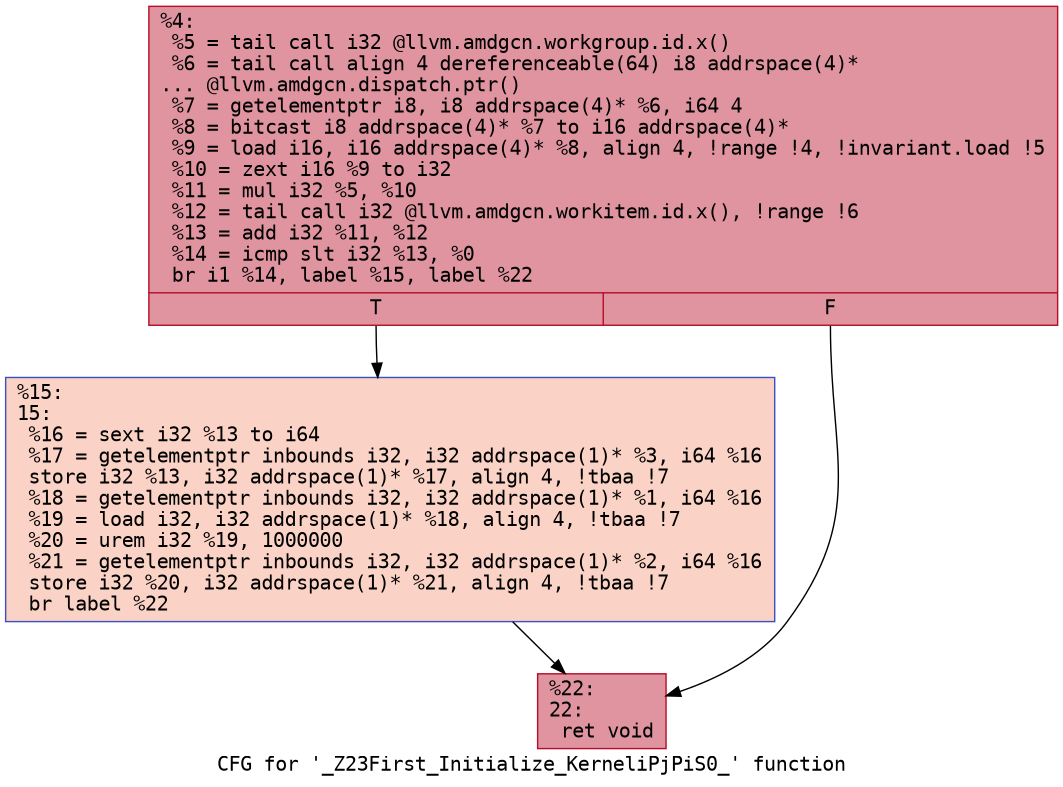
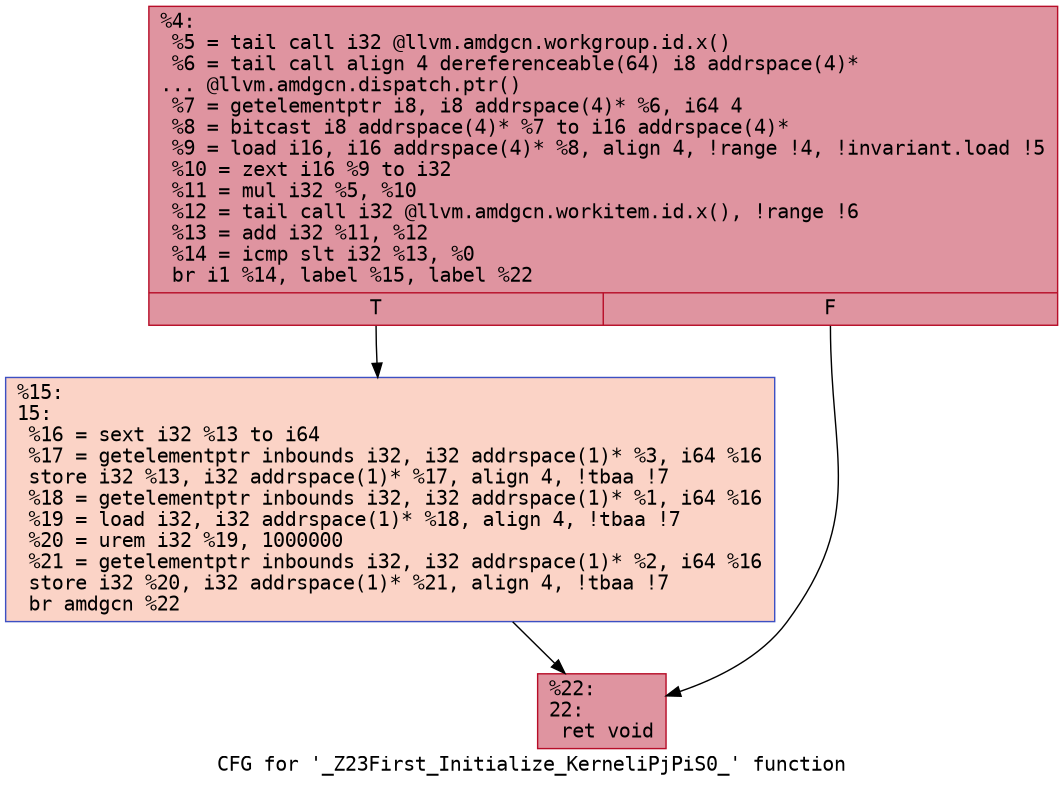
node "%15:": text "br label %22" -> "br amdgcn %22"
